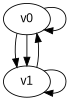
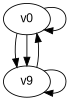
node "v1": label "v1" -> "v9"
